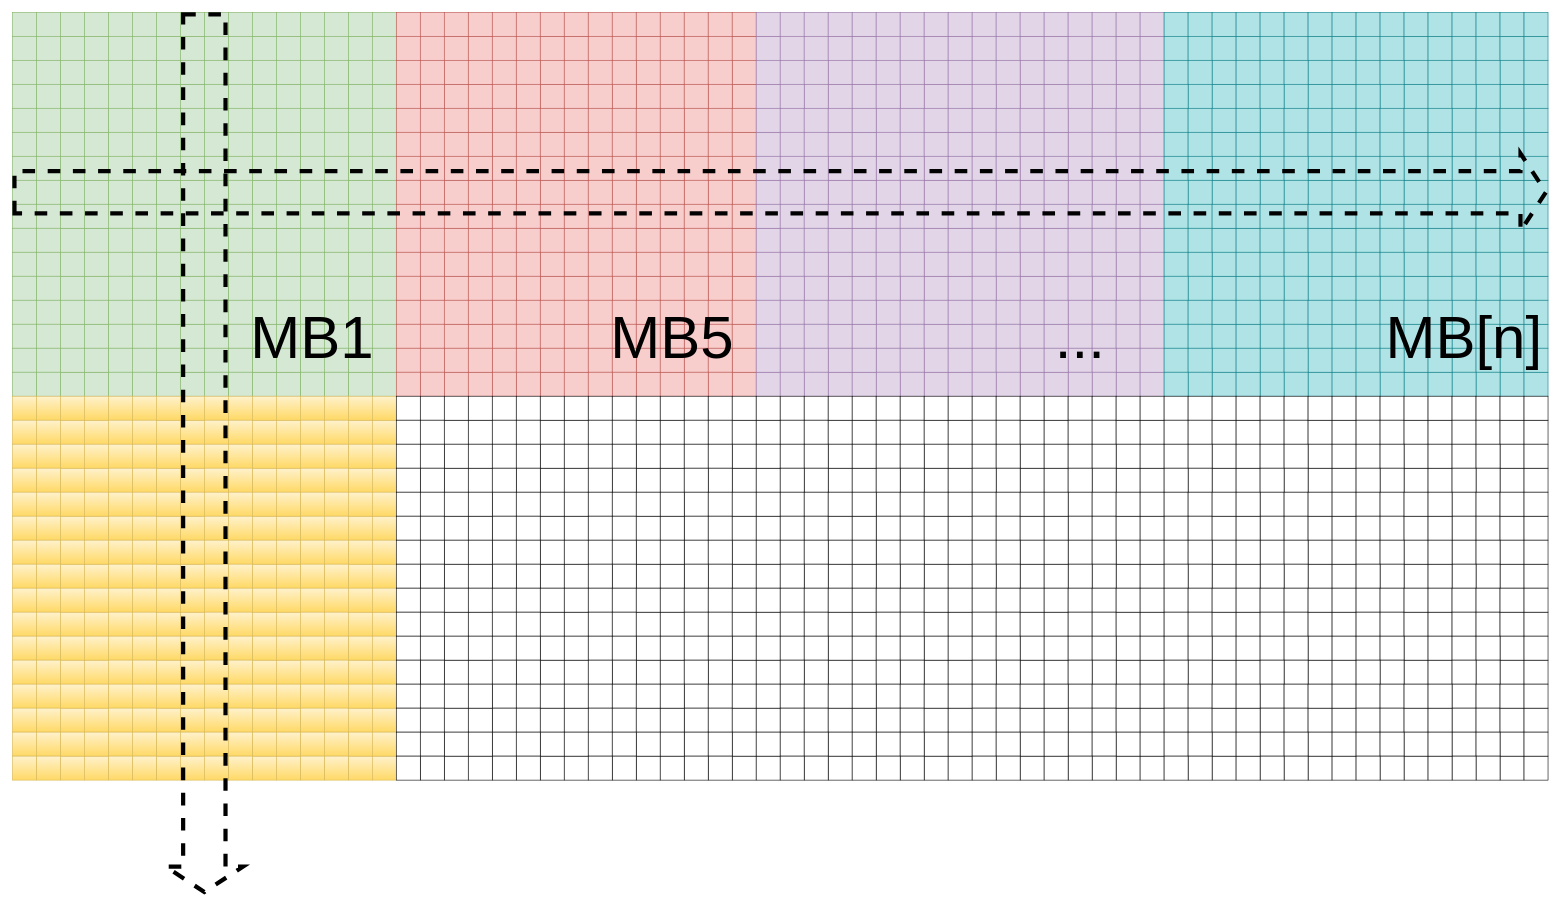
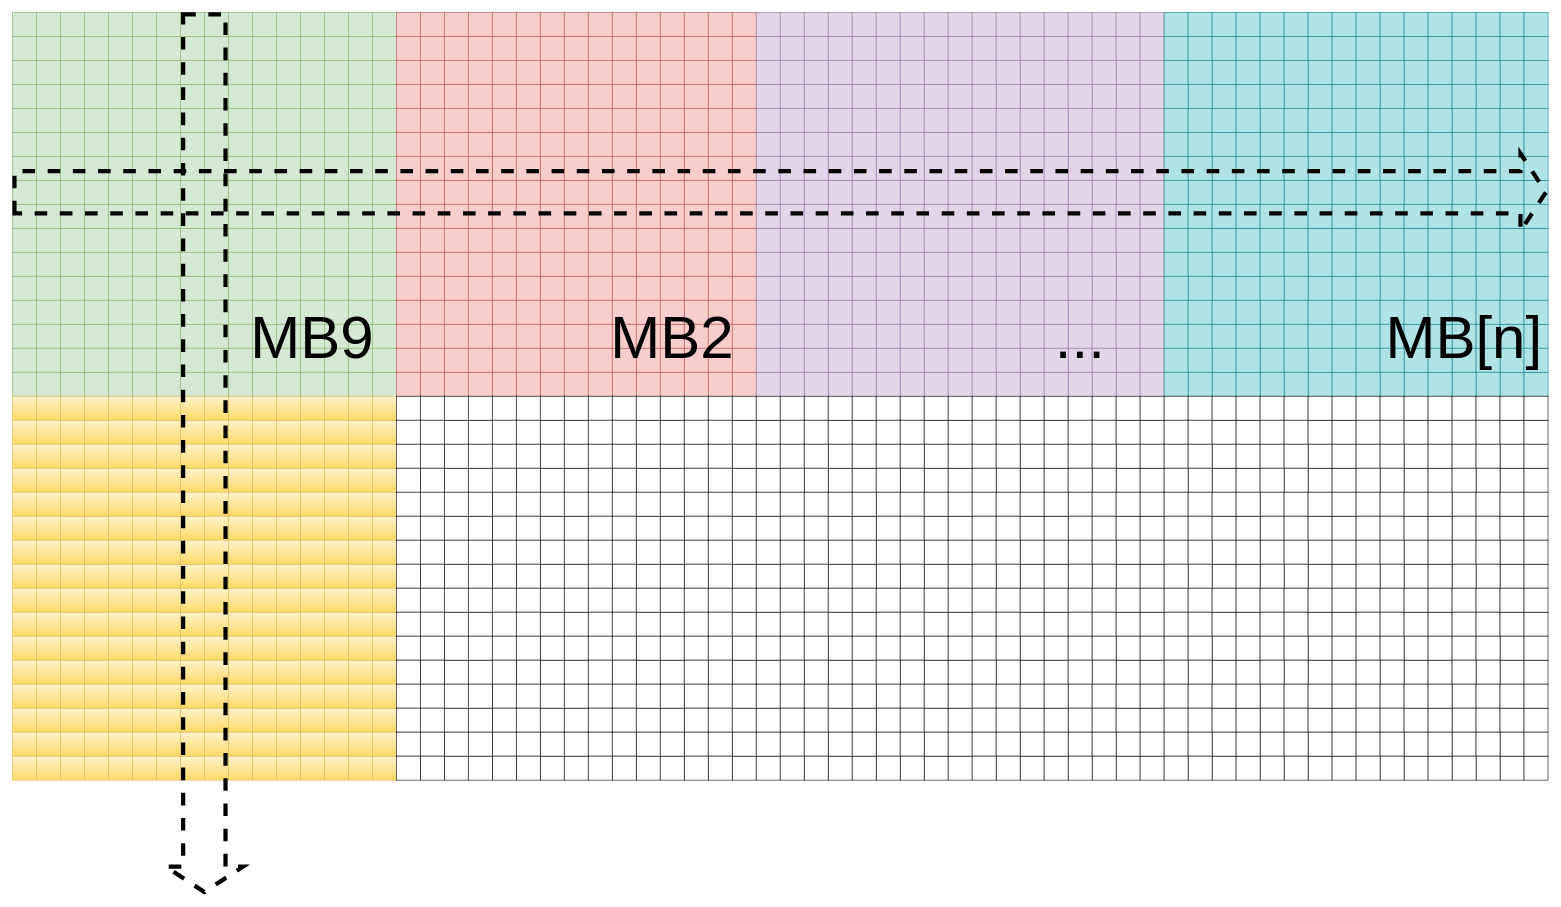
node "MB1": label "MB1" -> "MB9"
node "MB5": label "MB5" -> "MB2"
